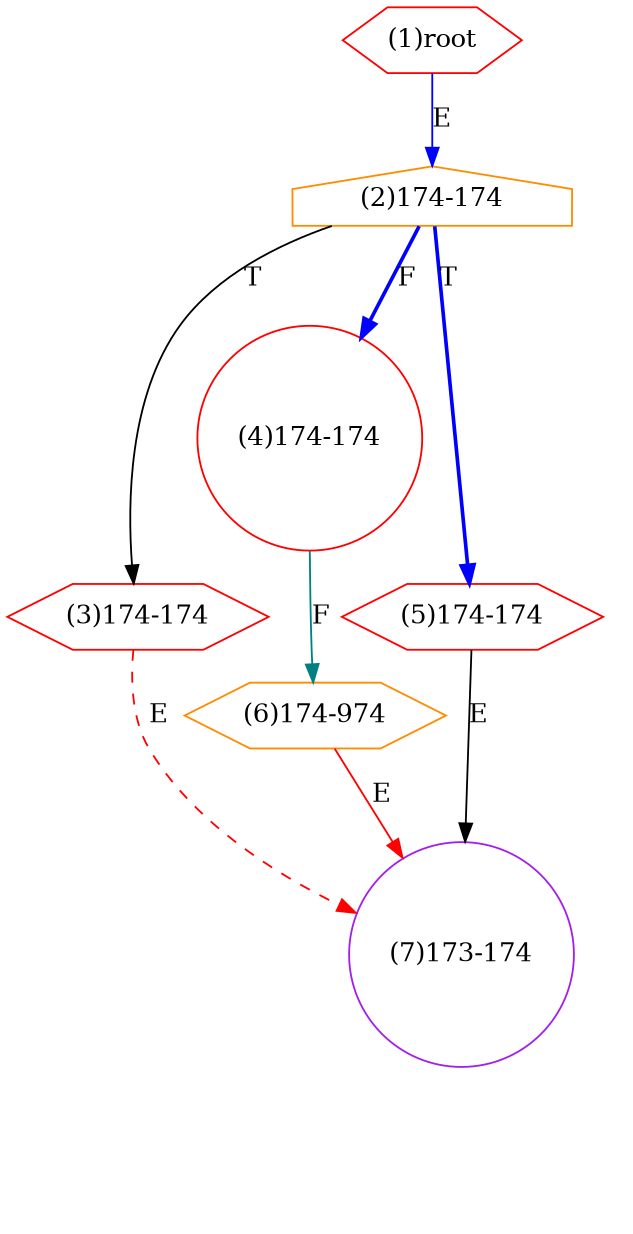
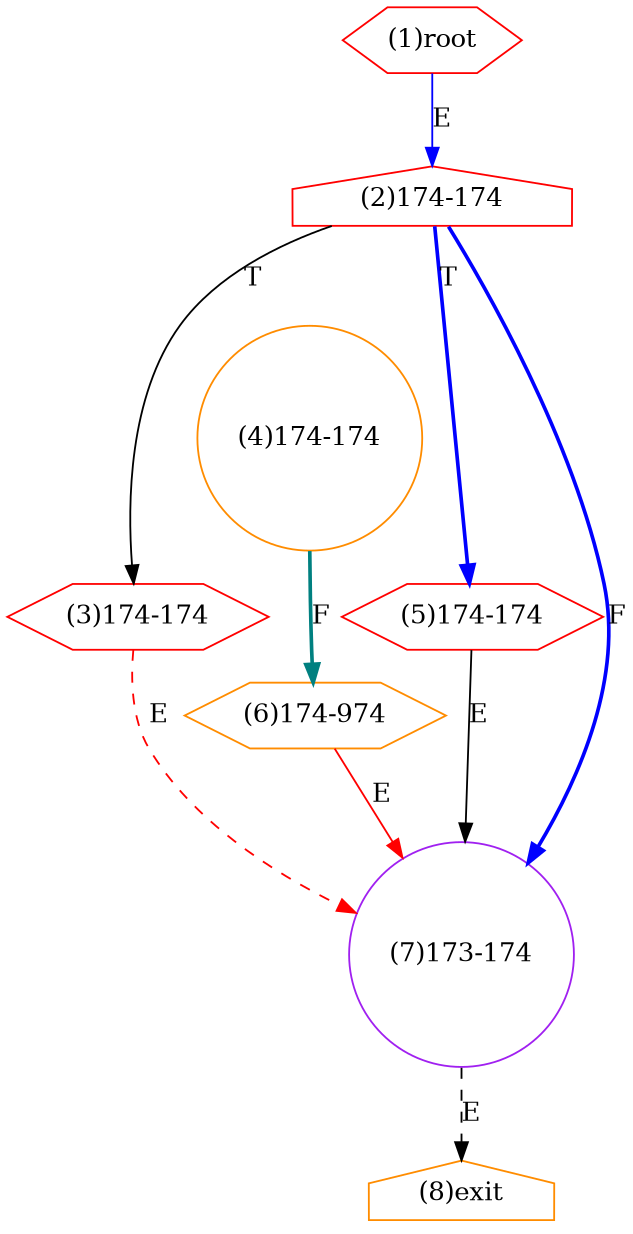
node "(2)174-174": color darkorange -> red
edge "(2)174-174" -> "(4)174-174": now "(2)174-174" -> "(7)173-174"
node "(4)174-174": color red -> darkorange
edge "(4)174-174" -> "(6)174-974": style solid -> bold
node "(8)exit": added
